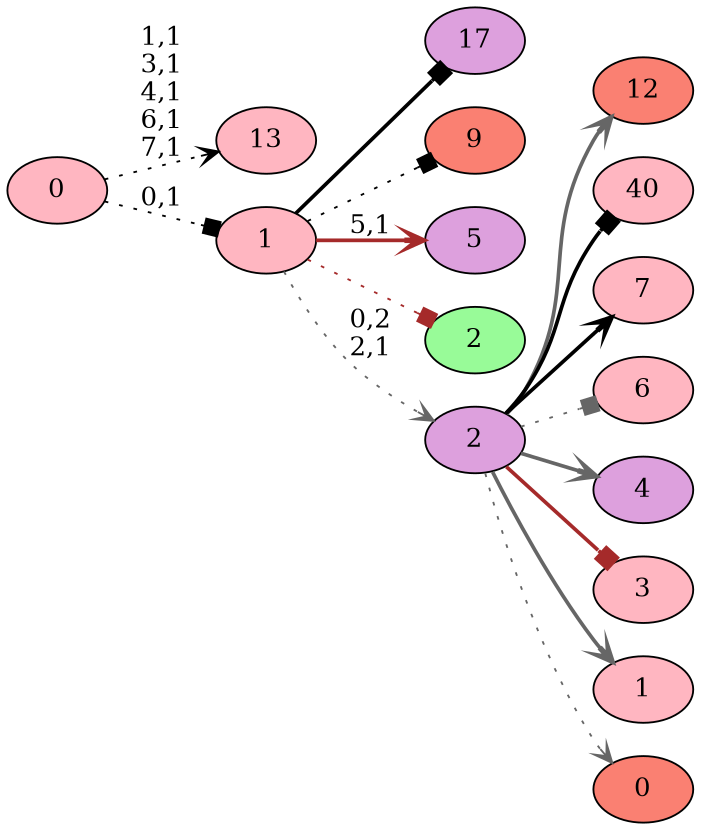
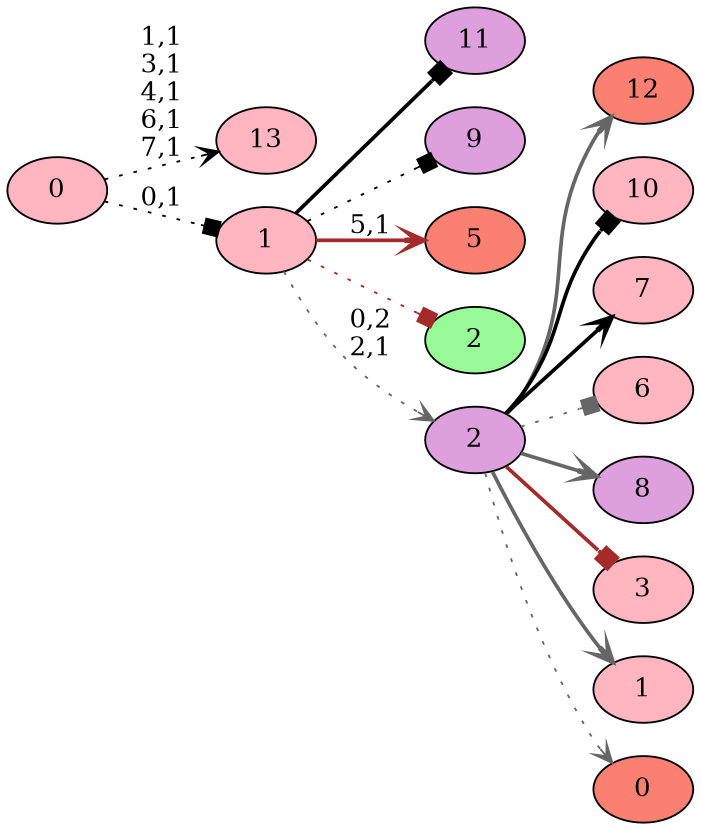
node "17": label "17" -> "11"
node "9": fillcolor salmon -> plum
node "40": label "40" -> "10"
node "5": fillcolor plum -> salmon
node "4": label "4" -> "8"
